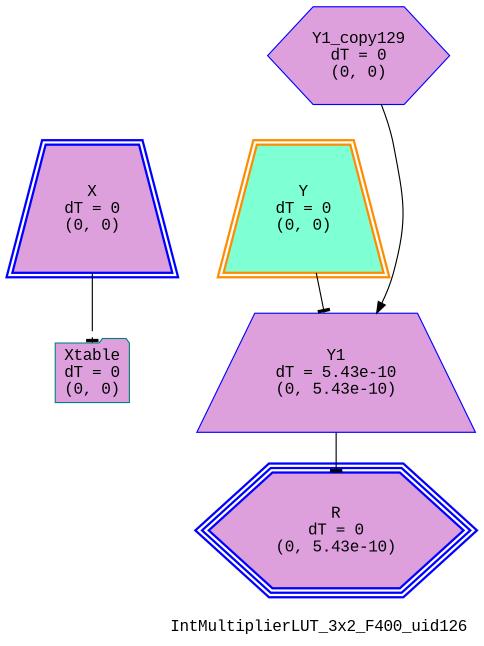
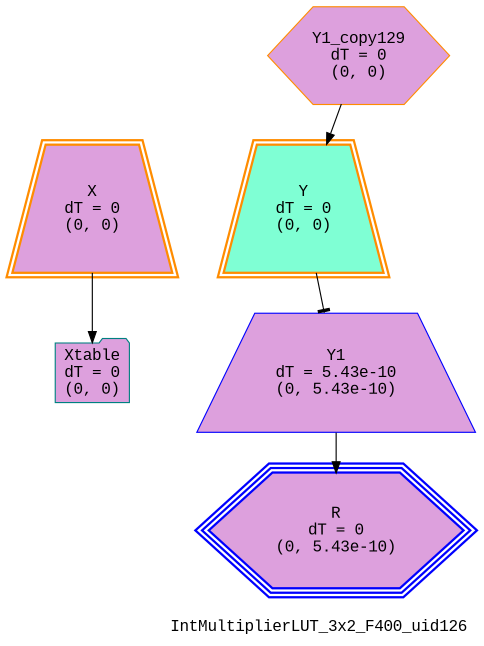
node "Y1_copy129 dT = 0 (0, 0)": color blue -> darkorange
edge "Y1_copy129 dT = 0 (0, 0)" -> "Y1 dT = 5.43e-10 (0, 5.43e-10)": now "Y1_copy129 dT = 0 (0, 0)" -> "Y dT = 0 (0, 0)"
node "X dT = 0 (0, 0)": color blue -> darkorange
edge "X dT = 0 (0, 0)" -> "Xtable dT = 0 (0, 0)": arrowhead tee -> normal
edge "Y1 dT = 5.43e-10 (0, 5.43e-10)" -> "R dT = 0 (0, 5.43e-10)": arrowhead tee -> normal
